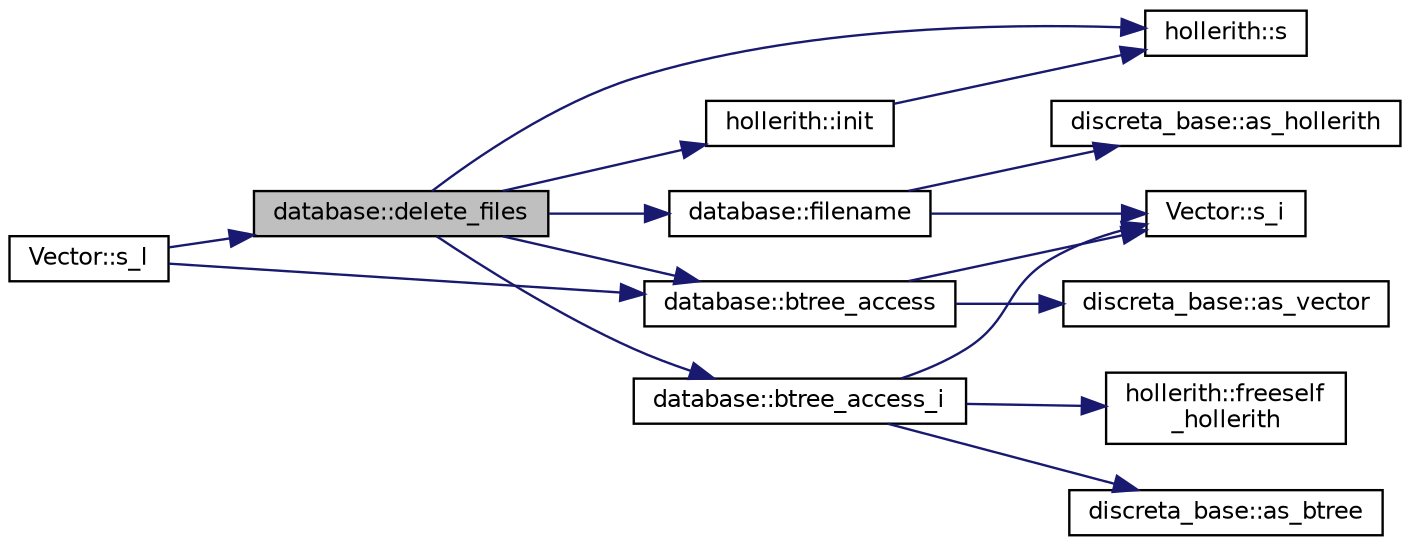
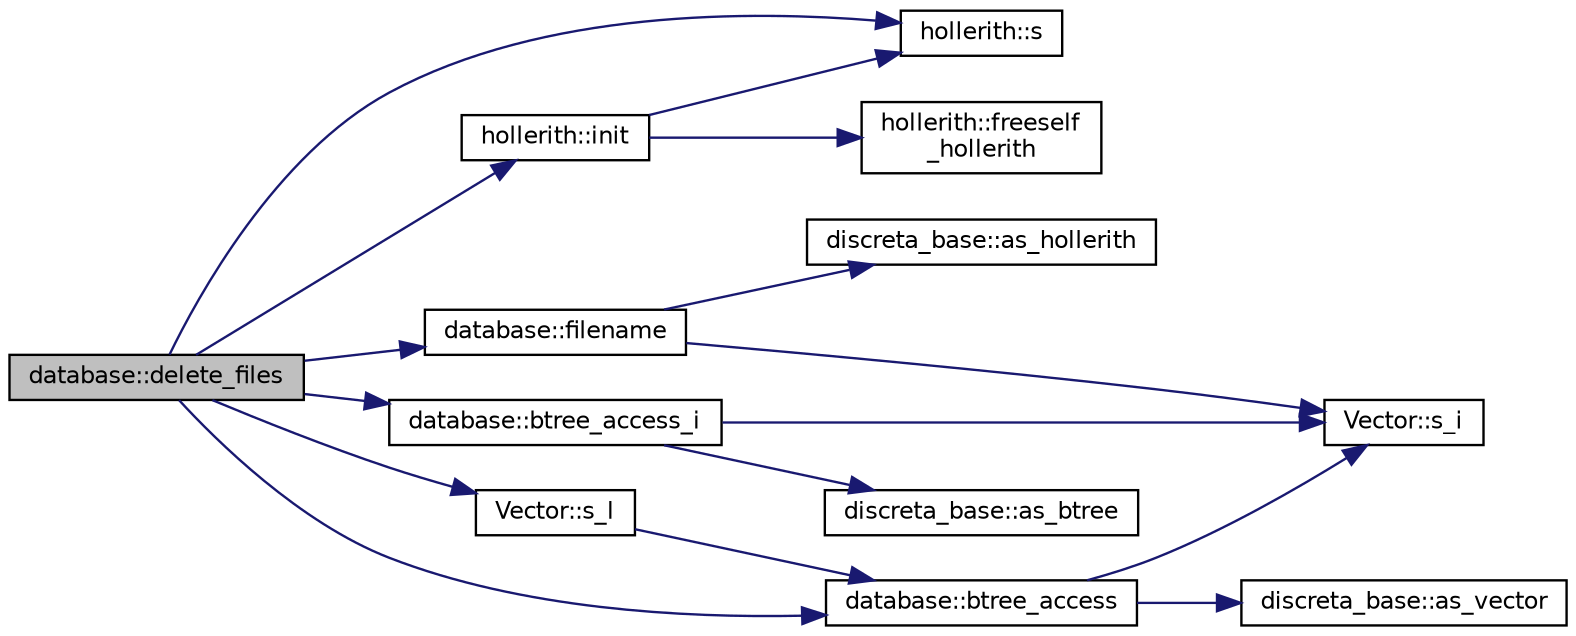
edge "Vector::s_l" -> "database::delete_files": reversed
edge "database::btree_access_i" -> "hollerith::freeself _hollerith": now "hollerith::init" -> "hollerith::freeself _hollerith"
